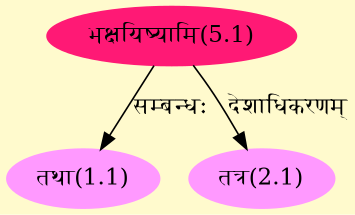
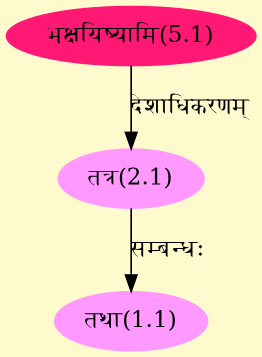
edge "भक्षयिष्यामि(5.1)" -> "तथा(1.1)": now "तत्र(2.1)" -> "तथा(1.1)"
